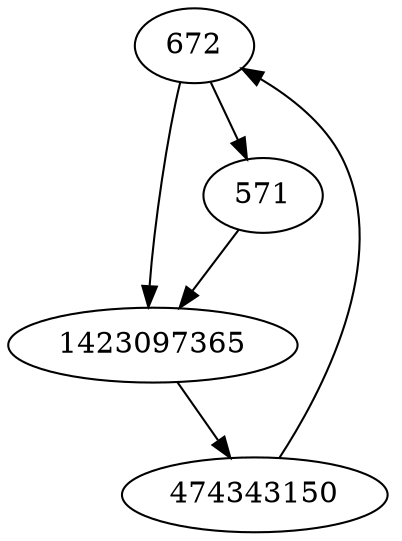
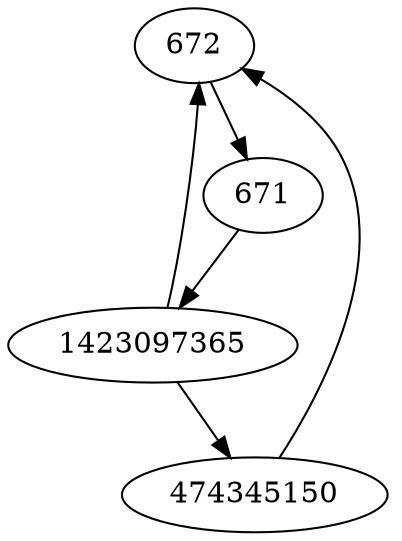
edge "672" -> "1423097365": reversed
node "571": label "571" -> "671"
node "474343150": label "474343150" -> "474345150"
